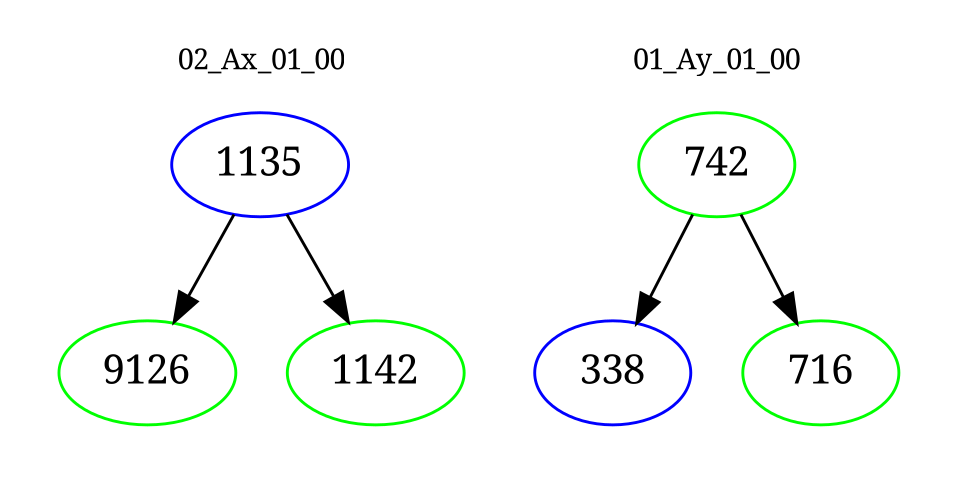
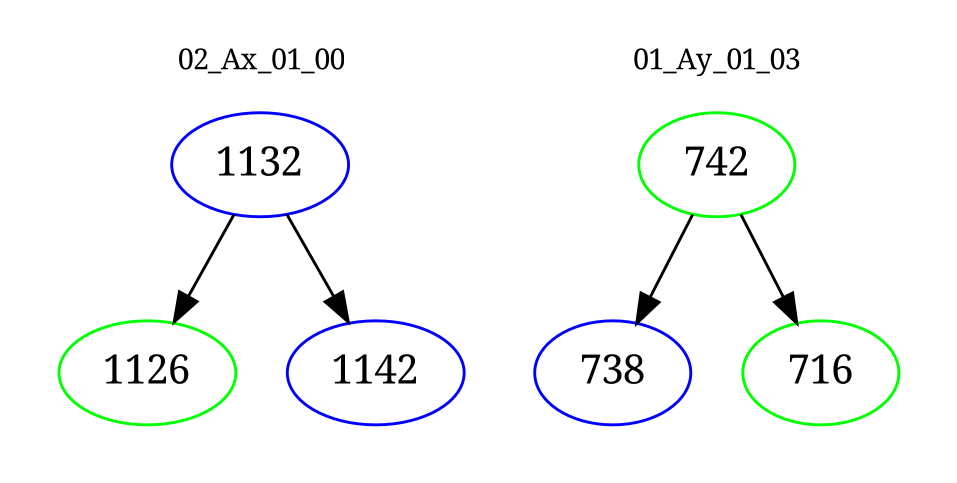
cluster "01_Ay_01_00": label "01_Ay_01_00" -> "01_Ay_01_03"
node "1135": label "1135" -> "1132"
node "9126": label "9126" -> "1126"
node "1142": color green -> blue
node "338": label "338" -> "738"
